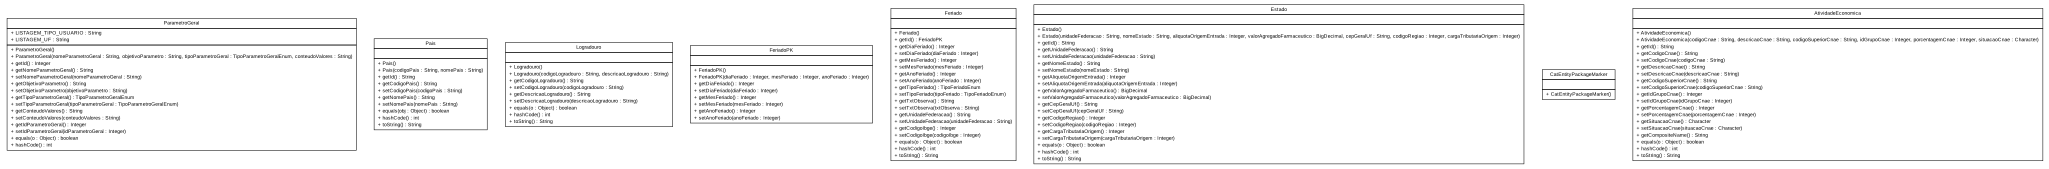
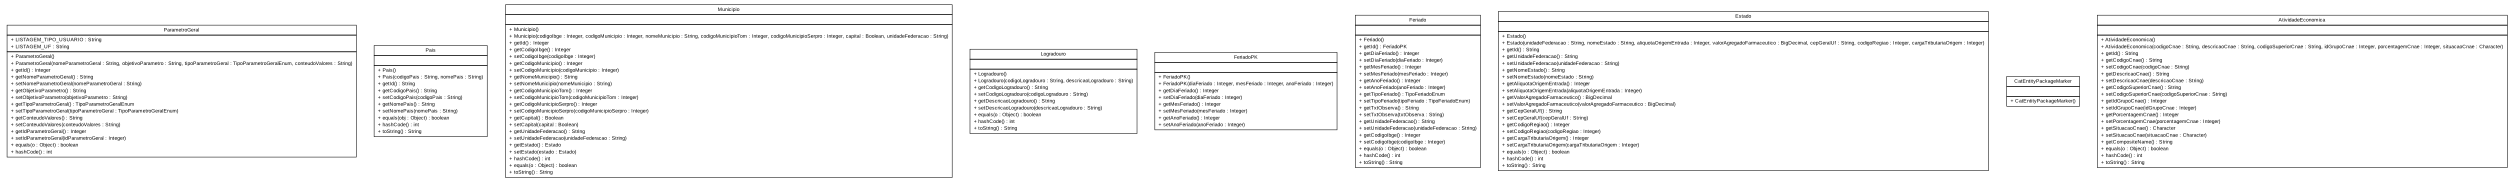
node "Municipio": added
